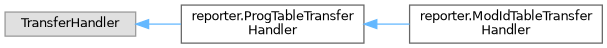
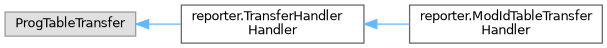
node "TransferHandler": label "TransferHandler" -> "ProgTableTransfer"
node "reporter.ProgTableTransfer Handler": label "reporter.ProgTableTransfer Handler" -> "reporter.TransferHandler Handler"
